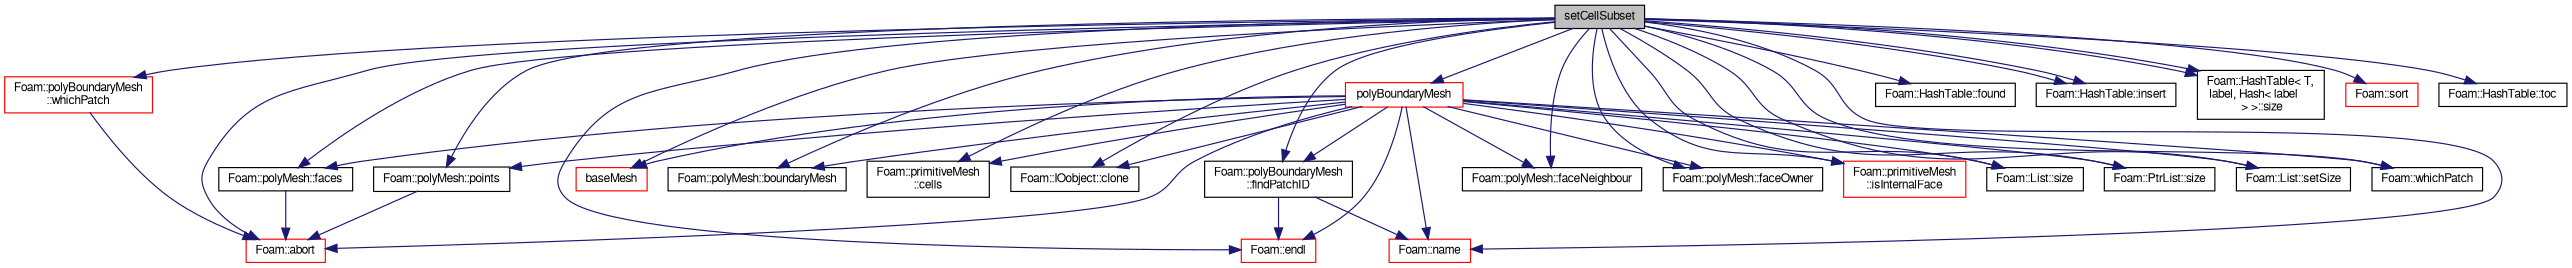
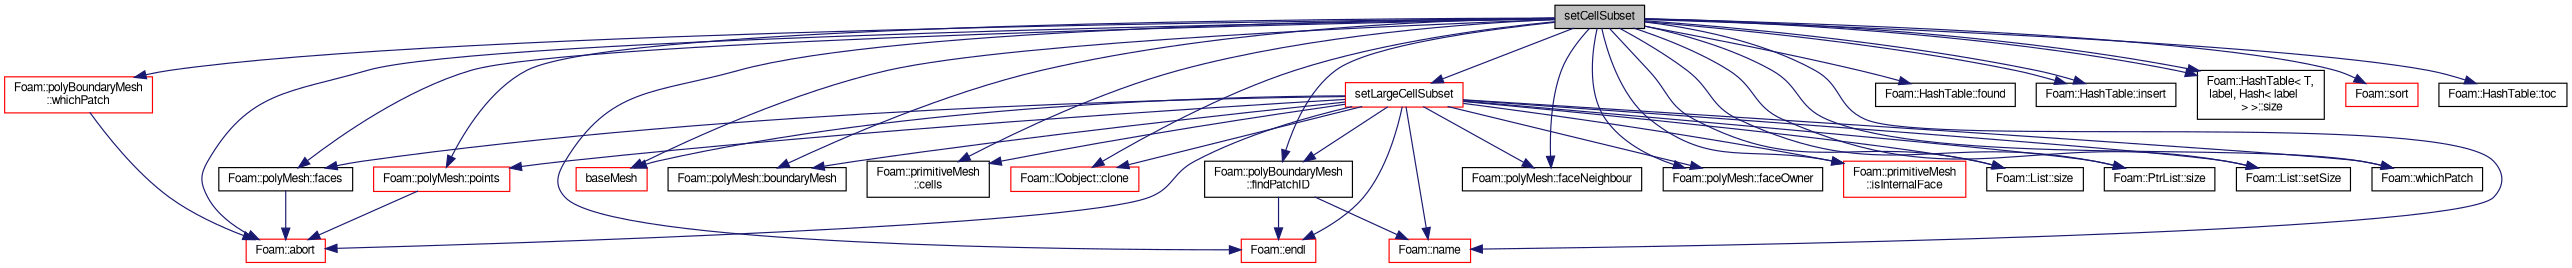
node "polyBoundaryMesh": label "polyBoundaryMesh" -> "setLargeCellSubset"
node "Foam::polyMesh::points": color black -> red
node "Foam::IOobject::clone": color black -> red
